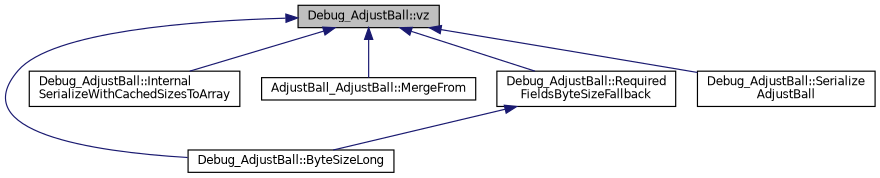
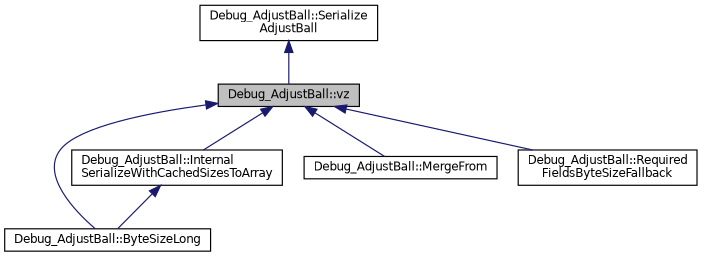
edge "Debug_AdjustBall::Serialize AdjustBall" -> "Debug_AdjustBall::vz": reversed
node "AdjustBall_AdjustBall::MergeFrom": label "AdjustBall_AdjustBall::MergeFrom" -> "Debug_AdjustBall::MergeFrom"
edge "Debug_AdjustBall::ByteSizeLong" -> "Debug_AdjustBall::Required FieldsByteSizeFallback": now "Debug_AdjustBall::ByteSizeLong" -> "Debug_AdjustBall::Internal SerializeWithCachedSizesToArray"
